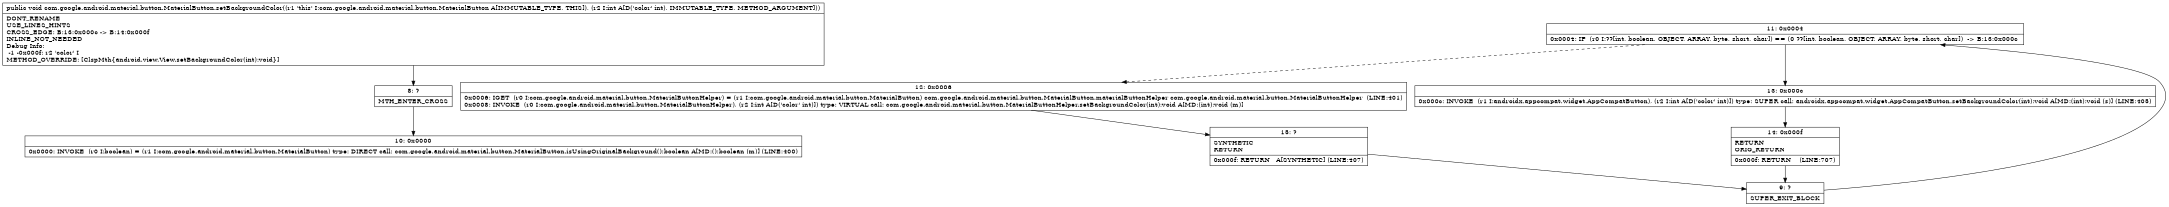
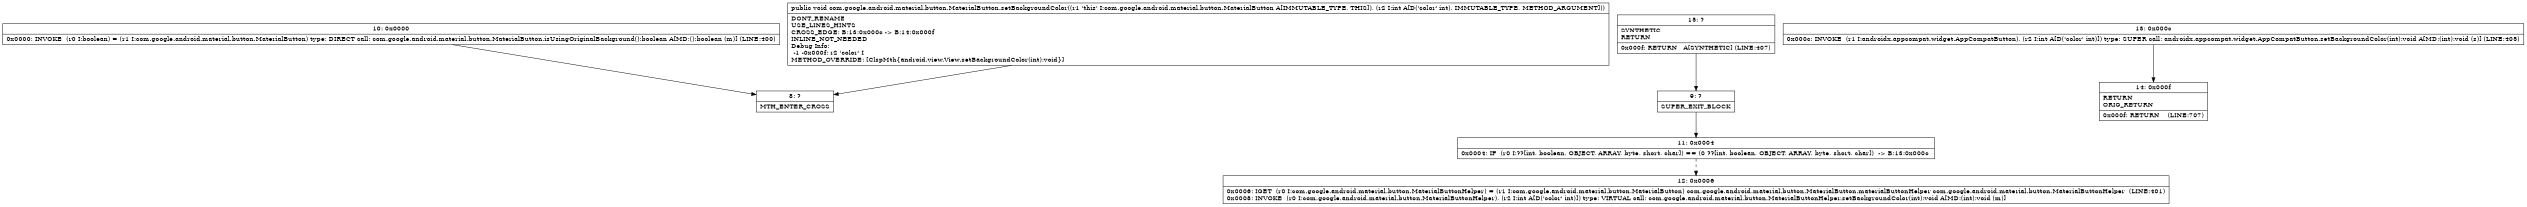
edge "11: 0x0004" -> "13: 0x000c": removed
edge "8: ?" -> "10: 0x0000": reversed
edge "12: 0x0006" -> "15: ?": removed
edge "14: 0x000f" -> "9: ?": removed
